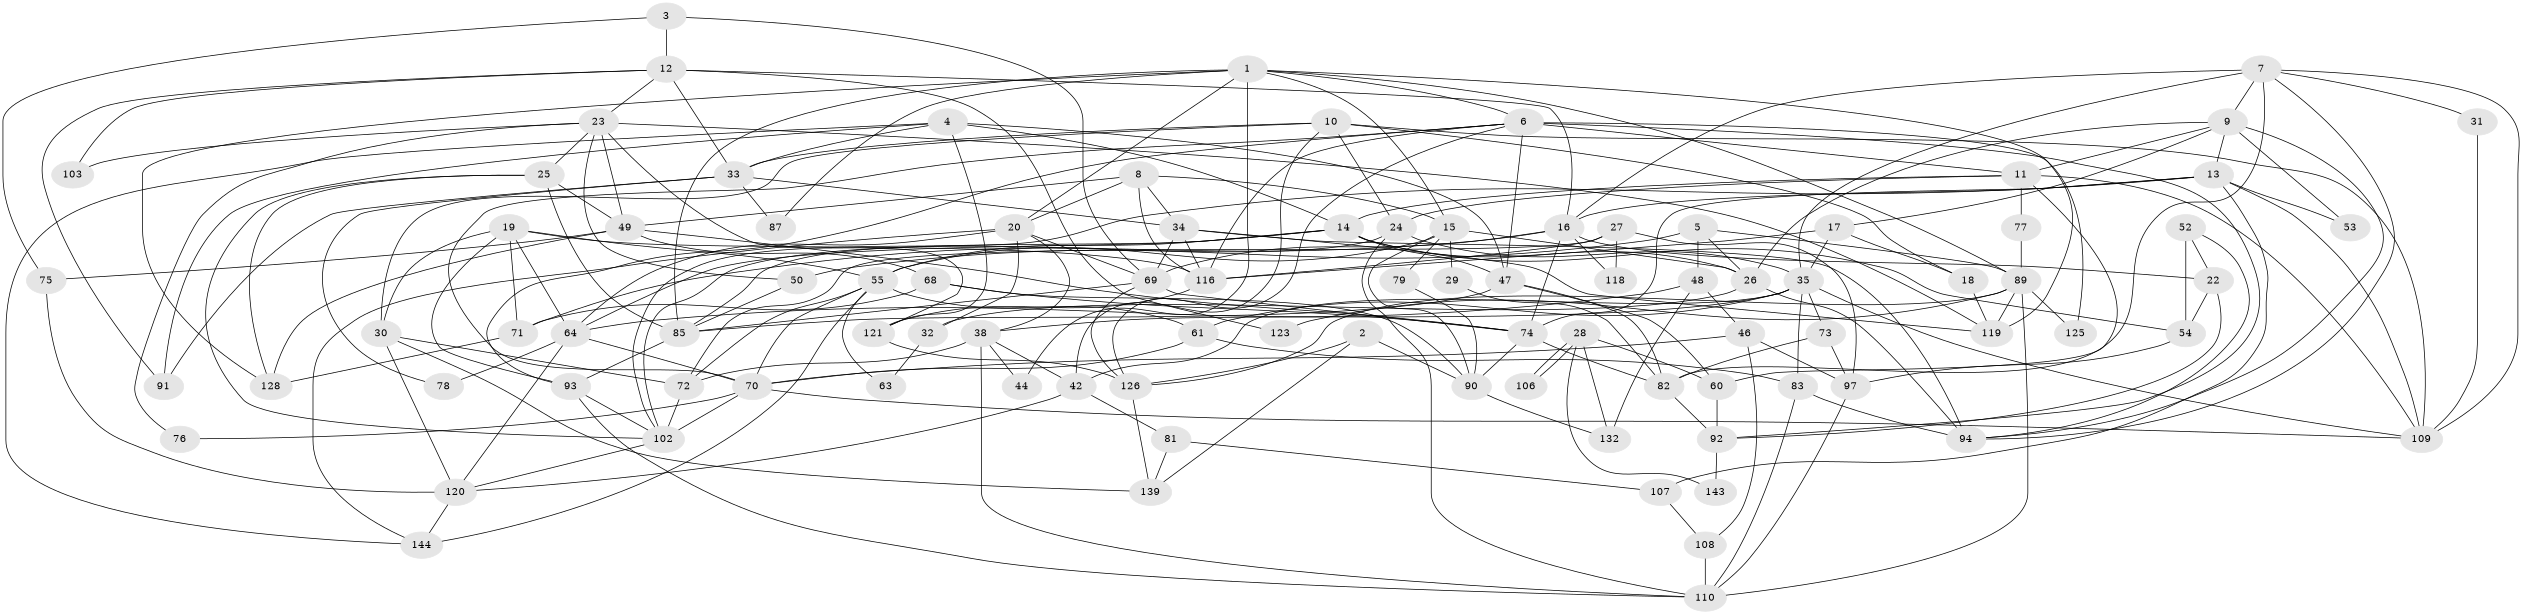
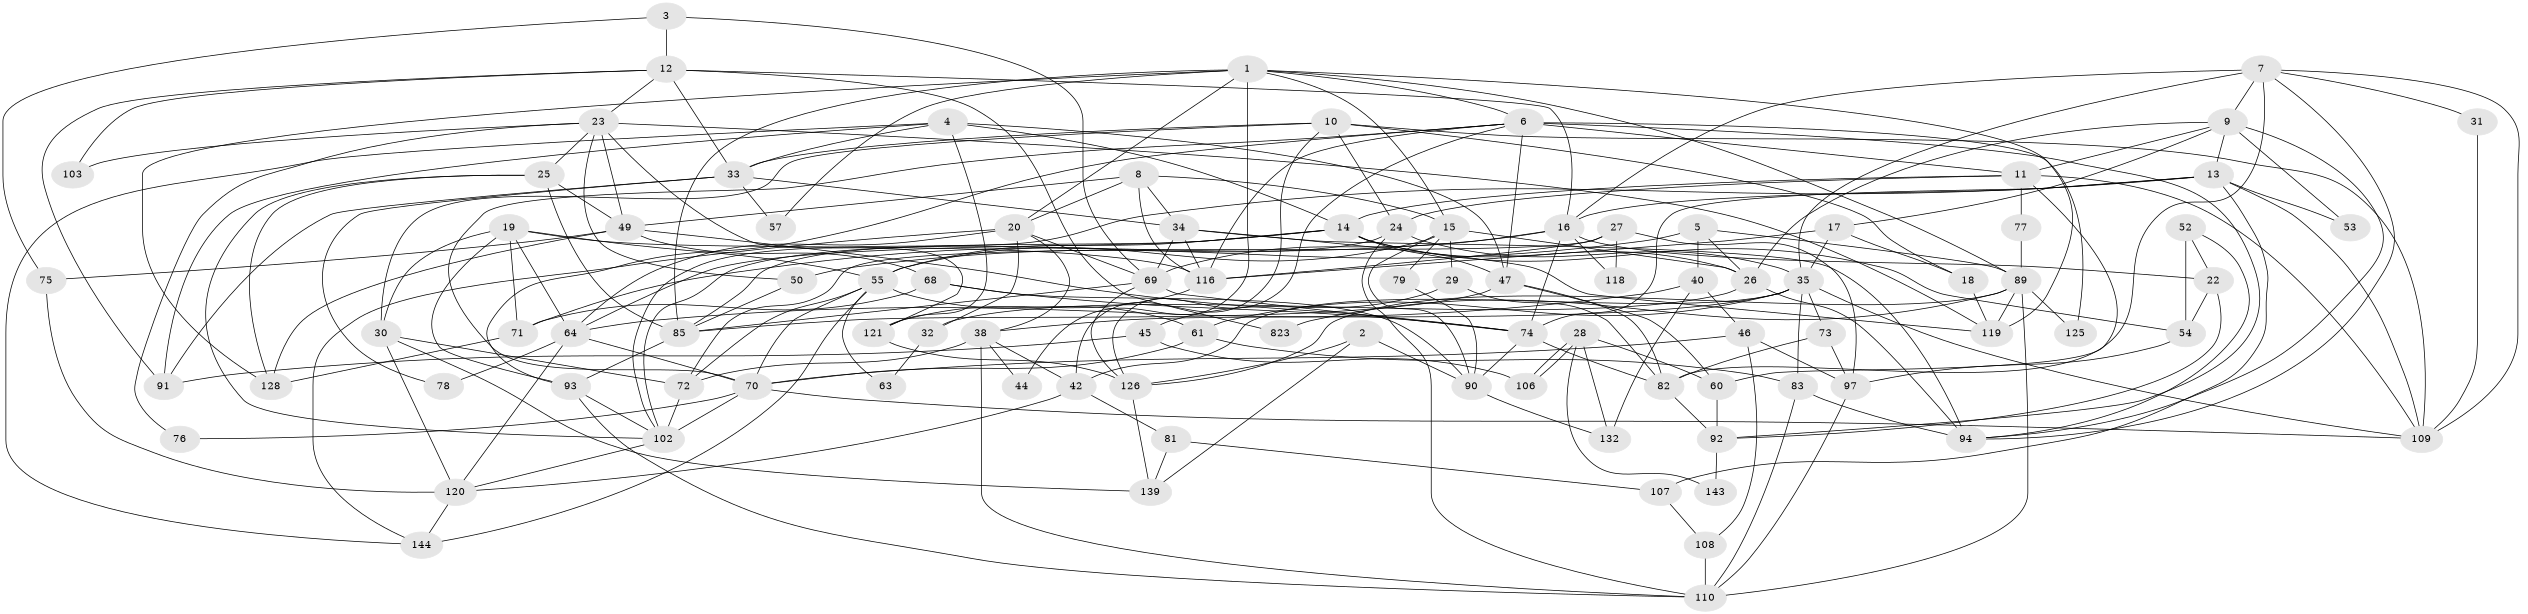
node "87": label "87" -> "57"
node "48": label "48" -> "40"
node "45": added
node "123": label "123" -> "823"
